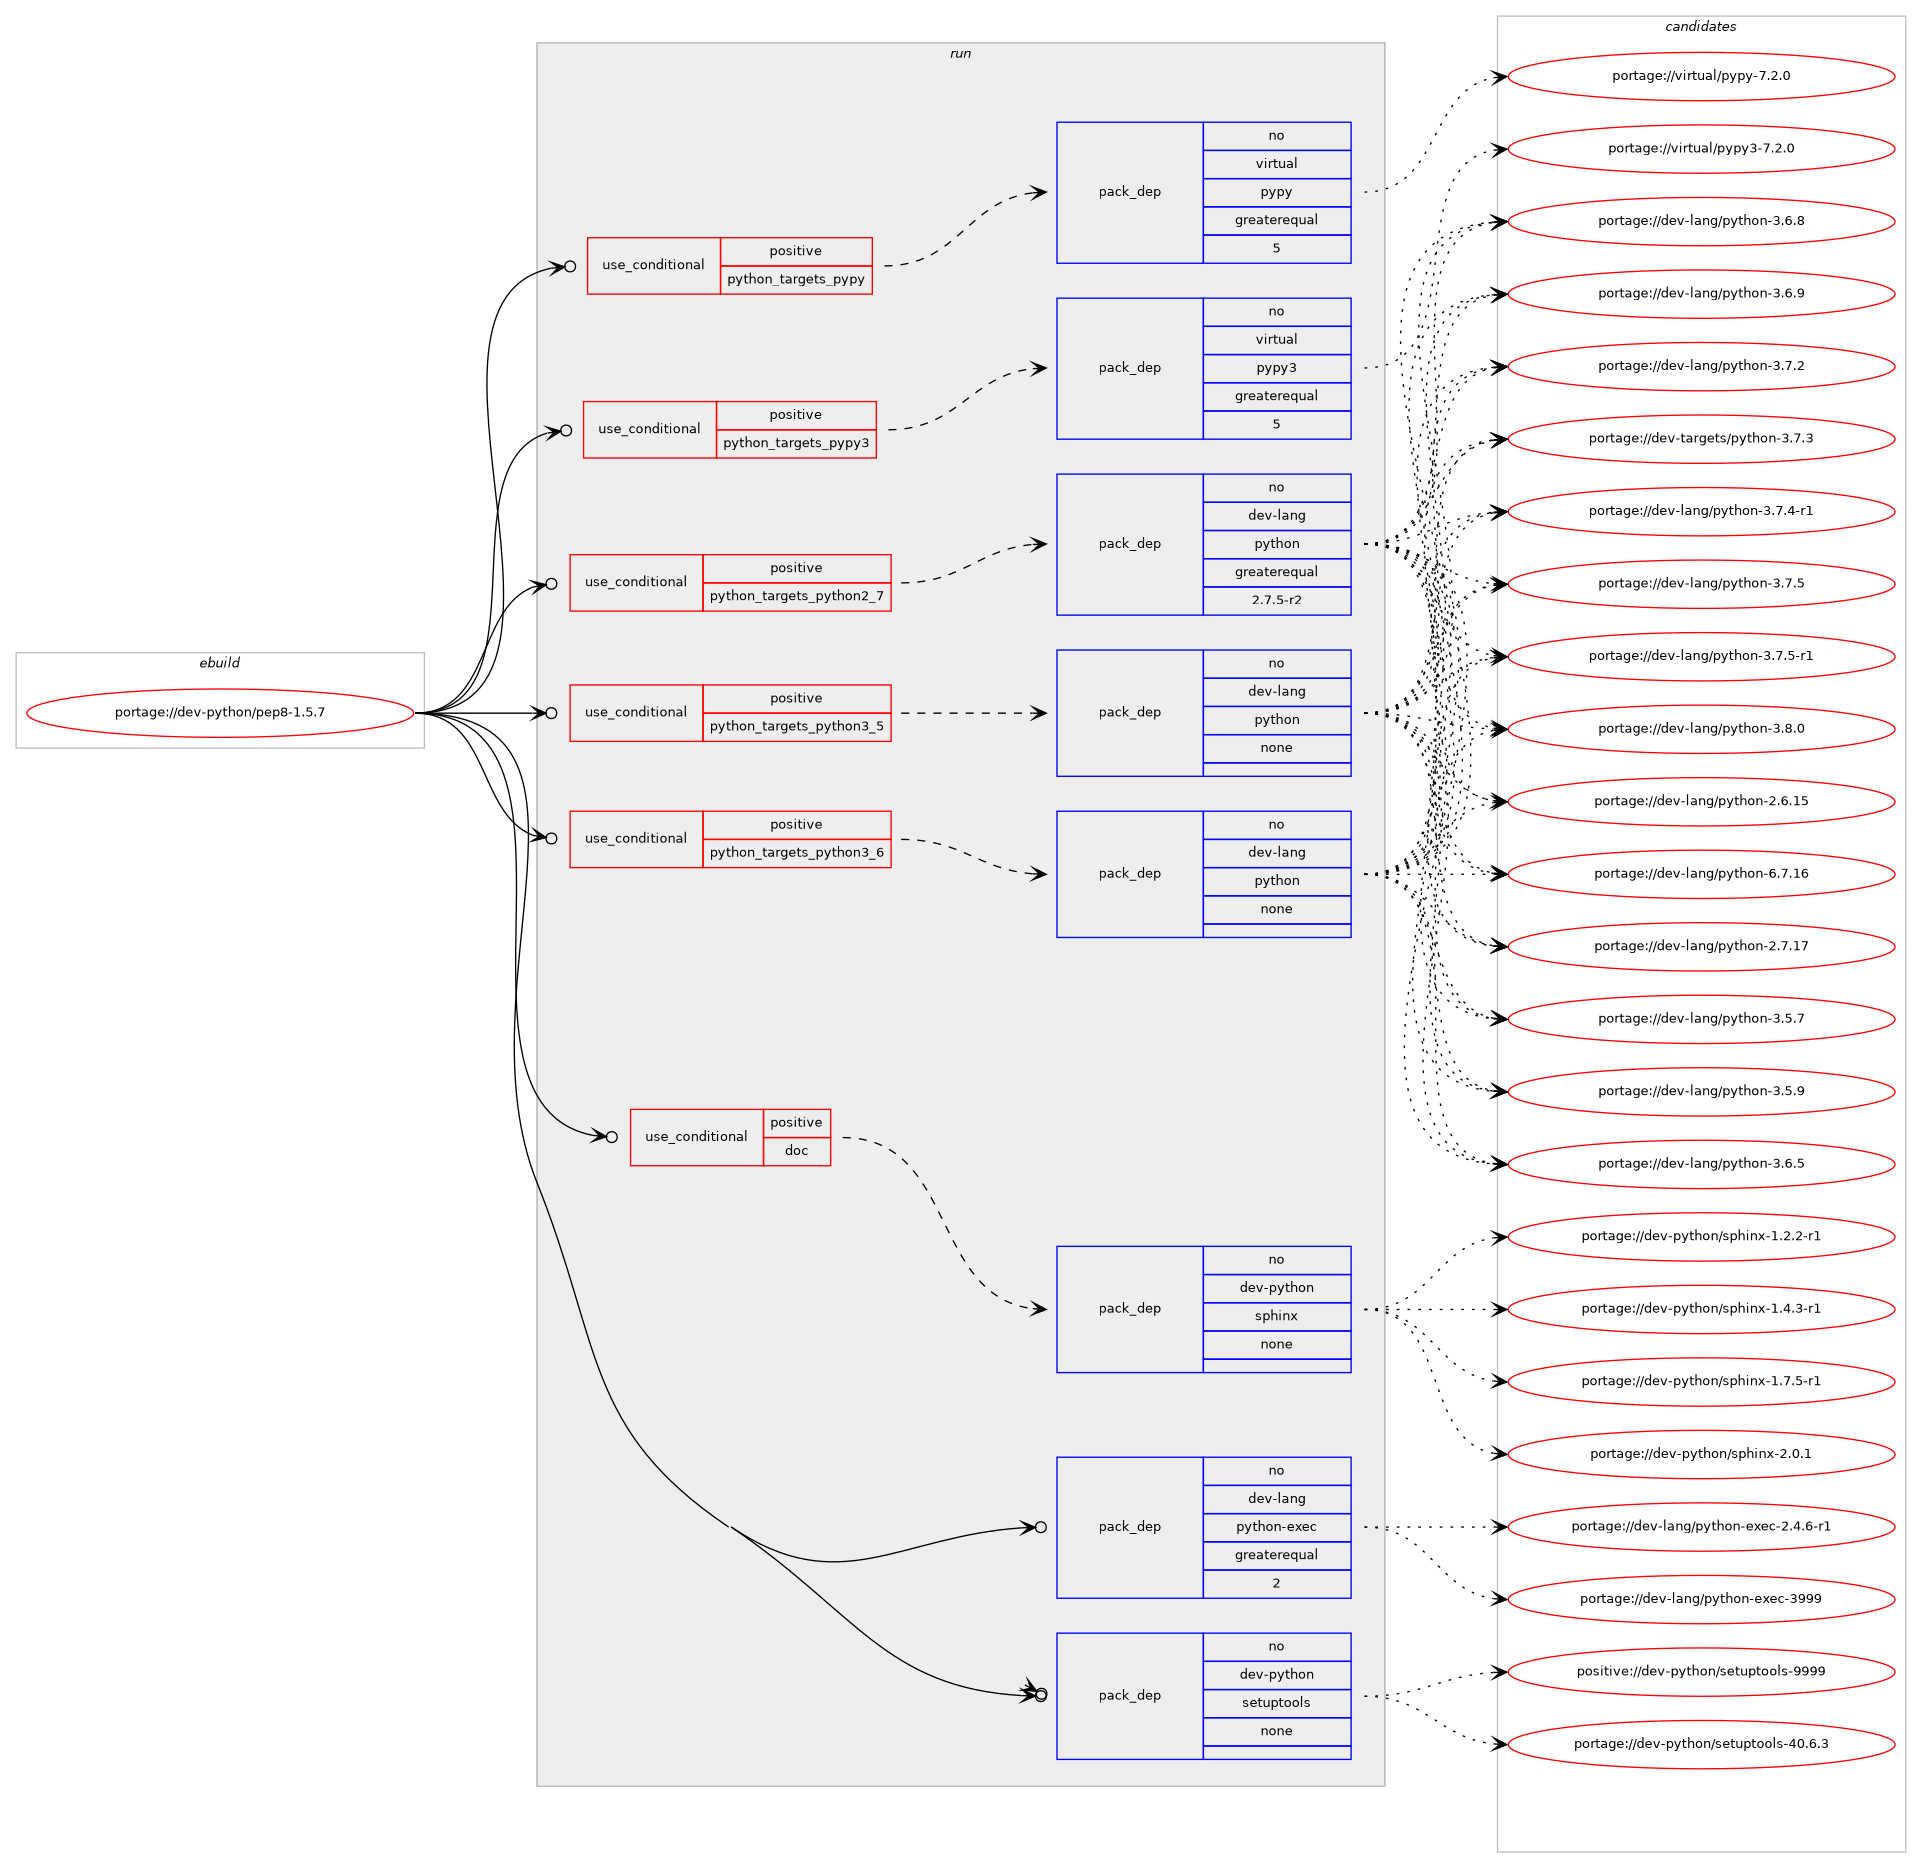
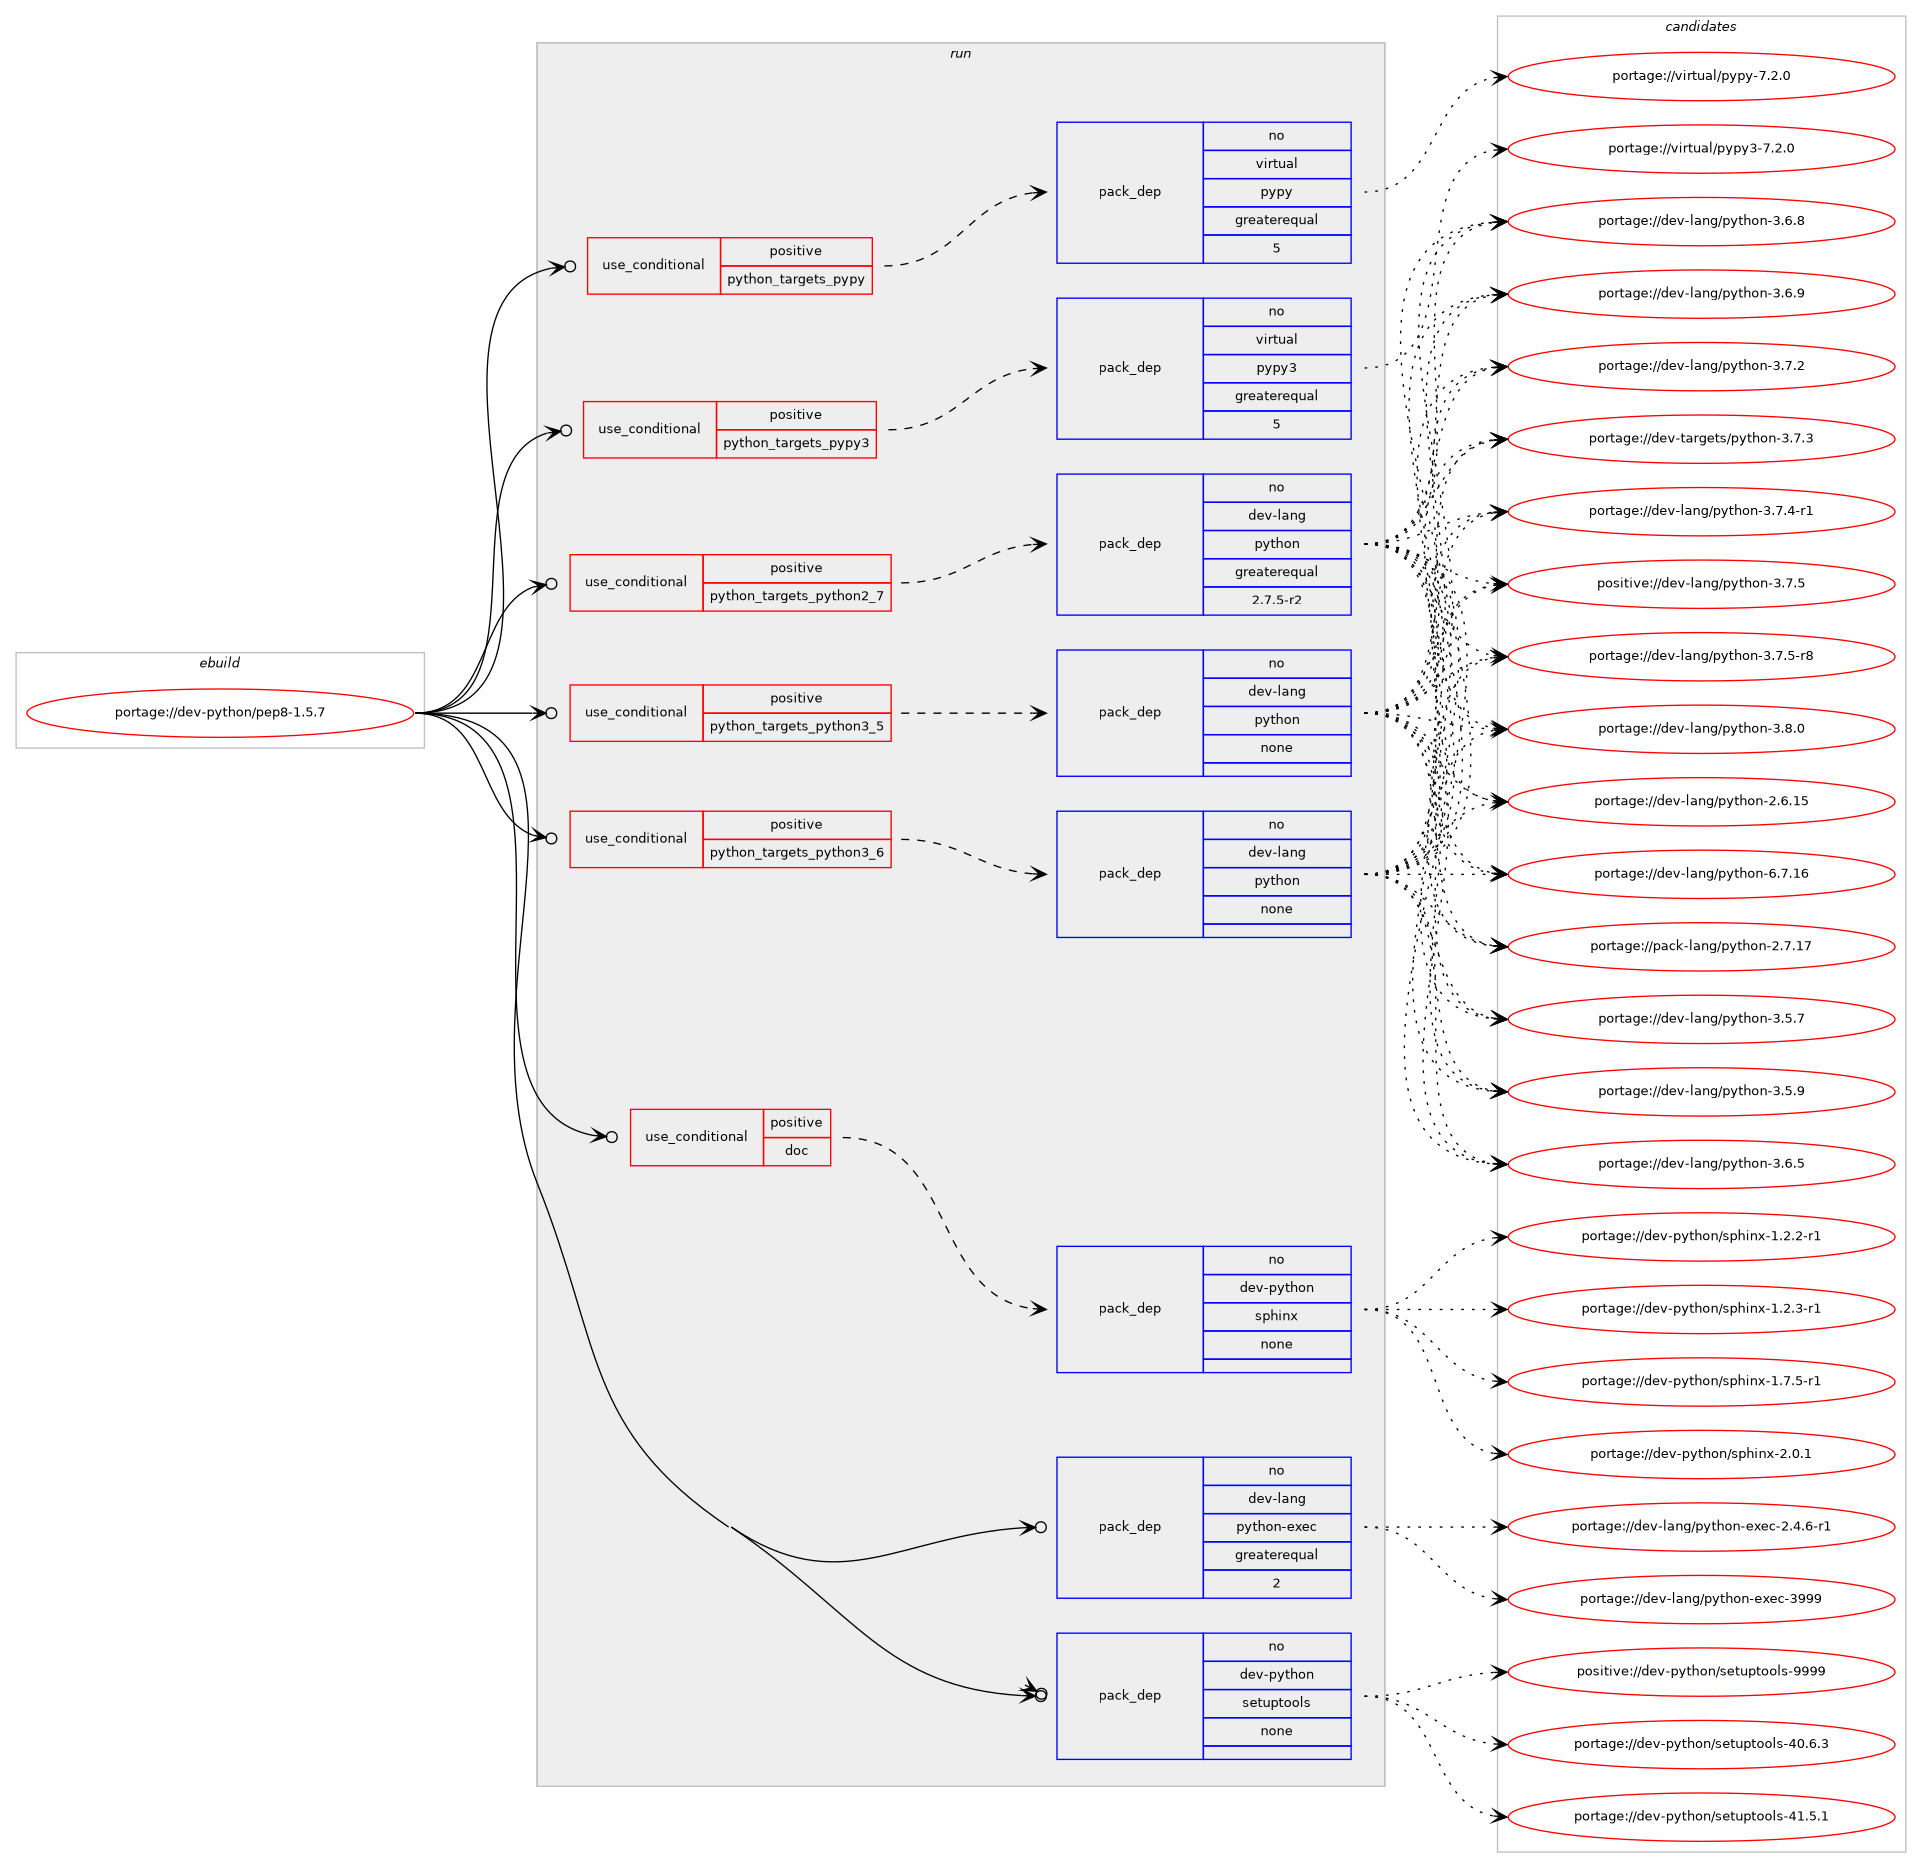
node "portage://dev-lang/python-3.7.5": label "portage://dev-lang/python-3.7.5" -> "positive://dev-lang/python-3.7.5"
node "portage://dev-lang/python-3.7.5-r1": label "portage://dev-lang/python-3.7.5-r1" -> "portage://dev-lang/python-3.7.5-r8"
node "portage://dev-lang/python-2.7.17": label "portage://dev-lang/python-2.7.17" -> "portage://pack-lang/python-2.7.17"
node "portage://dev-python/sphinx-1.4.3-r1": label "portage://dev-python/sphinx-1.4.3-r1" -> "portage://dev-python/sphinx-1.2.3-r1"
node "portage://dev-python/setuptools-41.5.1": added
